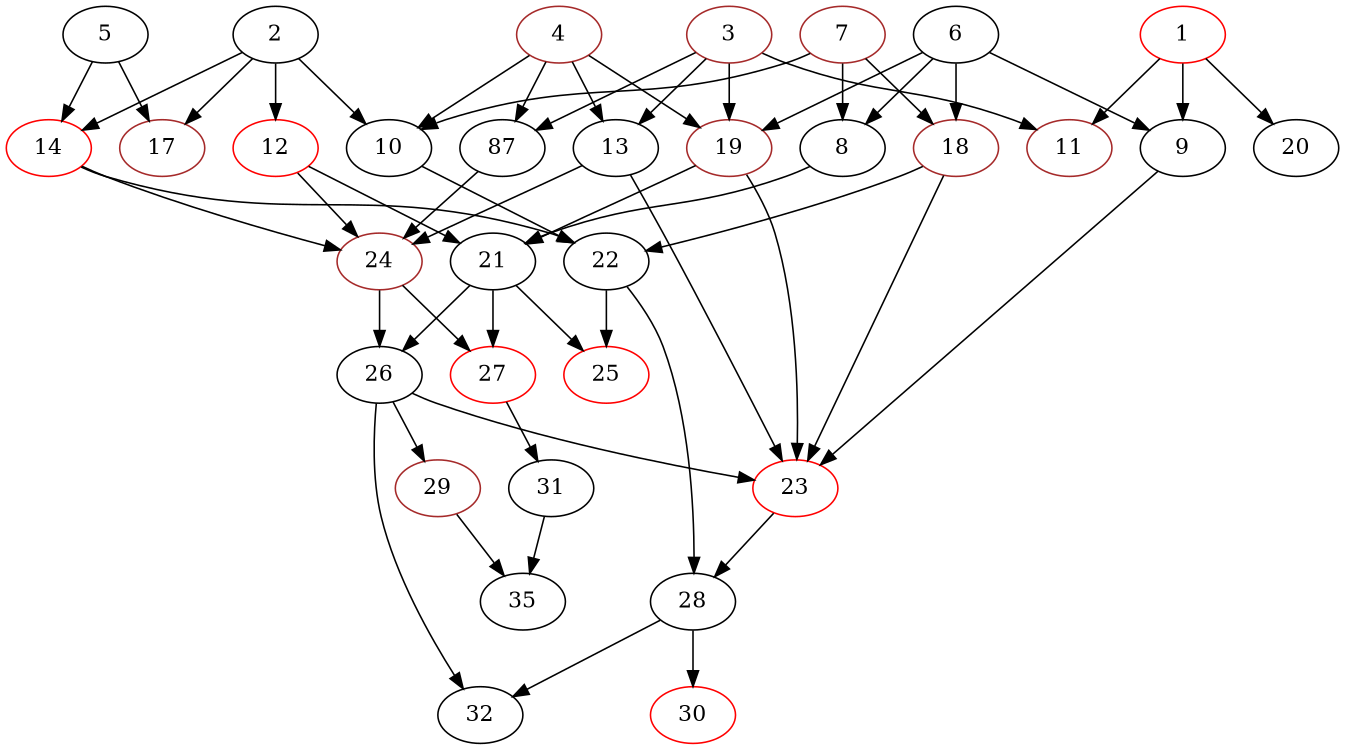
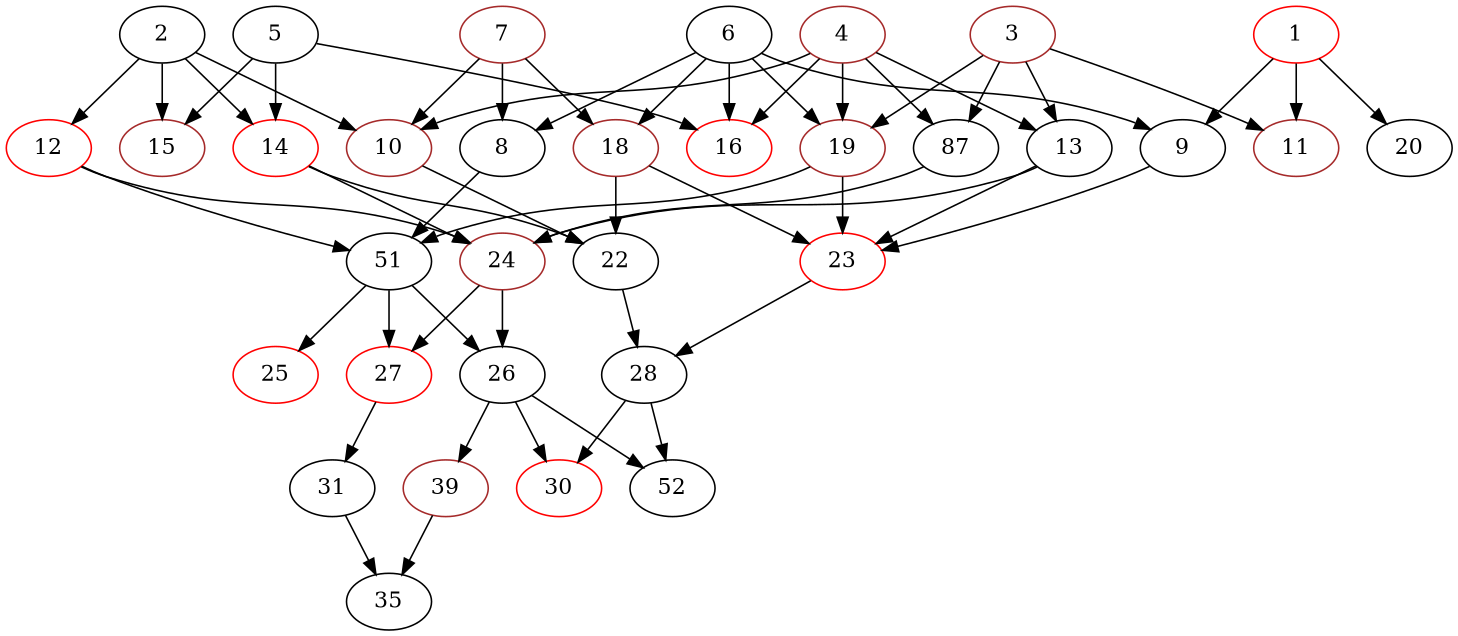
node "17": label "17" -> "15"
node "10": color black -> brown
node "16": added
node "21": label "21" -> "51"
edge "22" -> "25": removed
edge "26" -> "23": now "26" -> "30"
node "29": label "29" -> "39"
node "32": label "32" -> "52"
